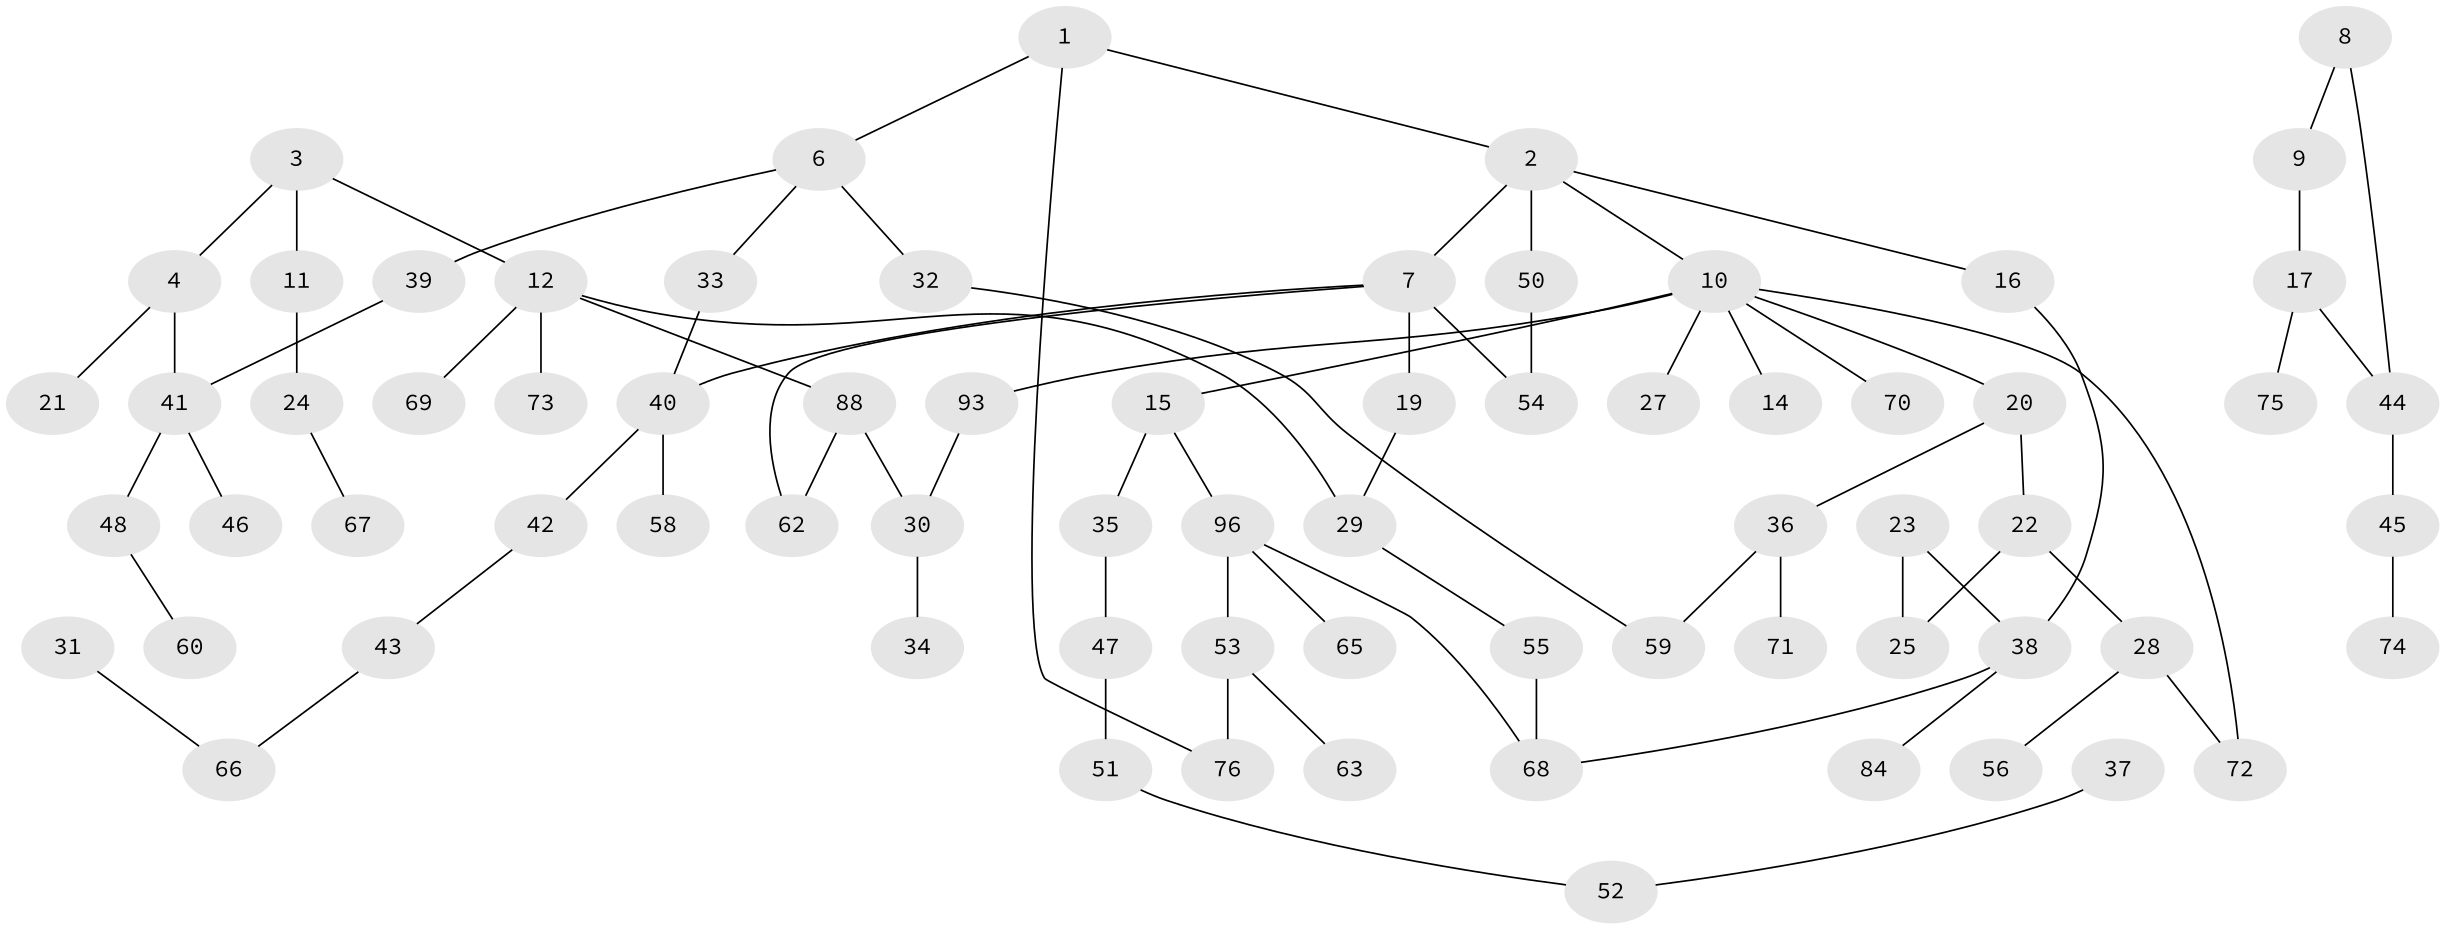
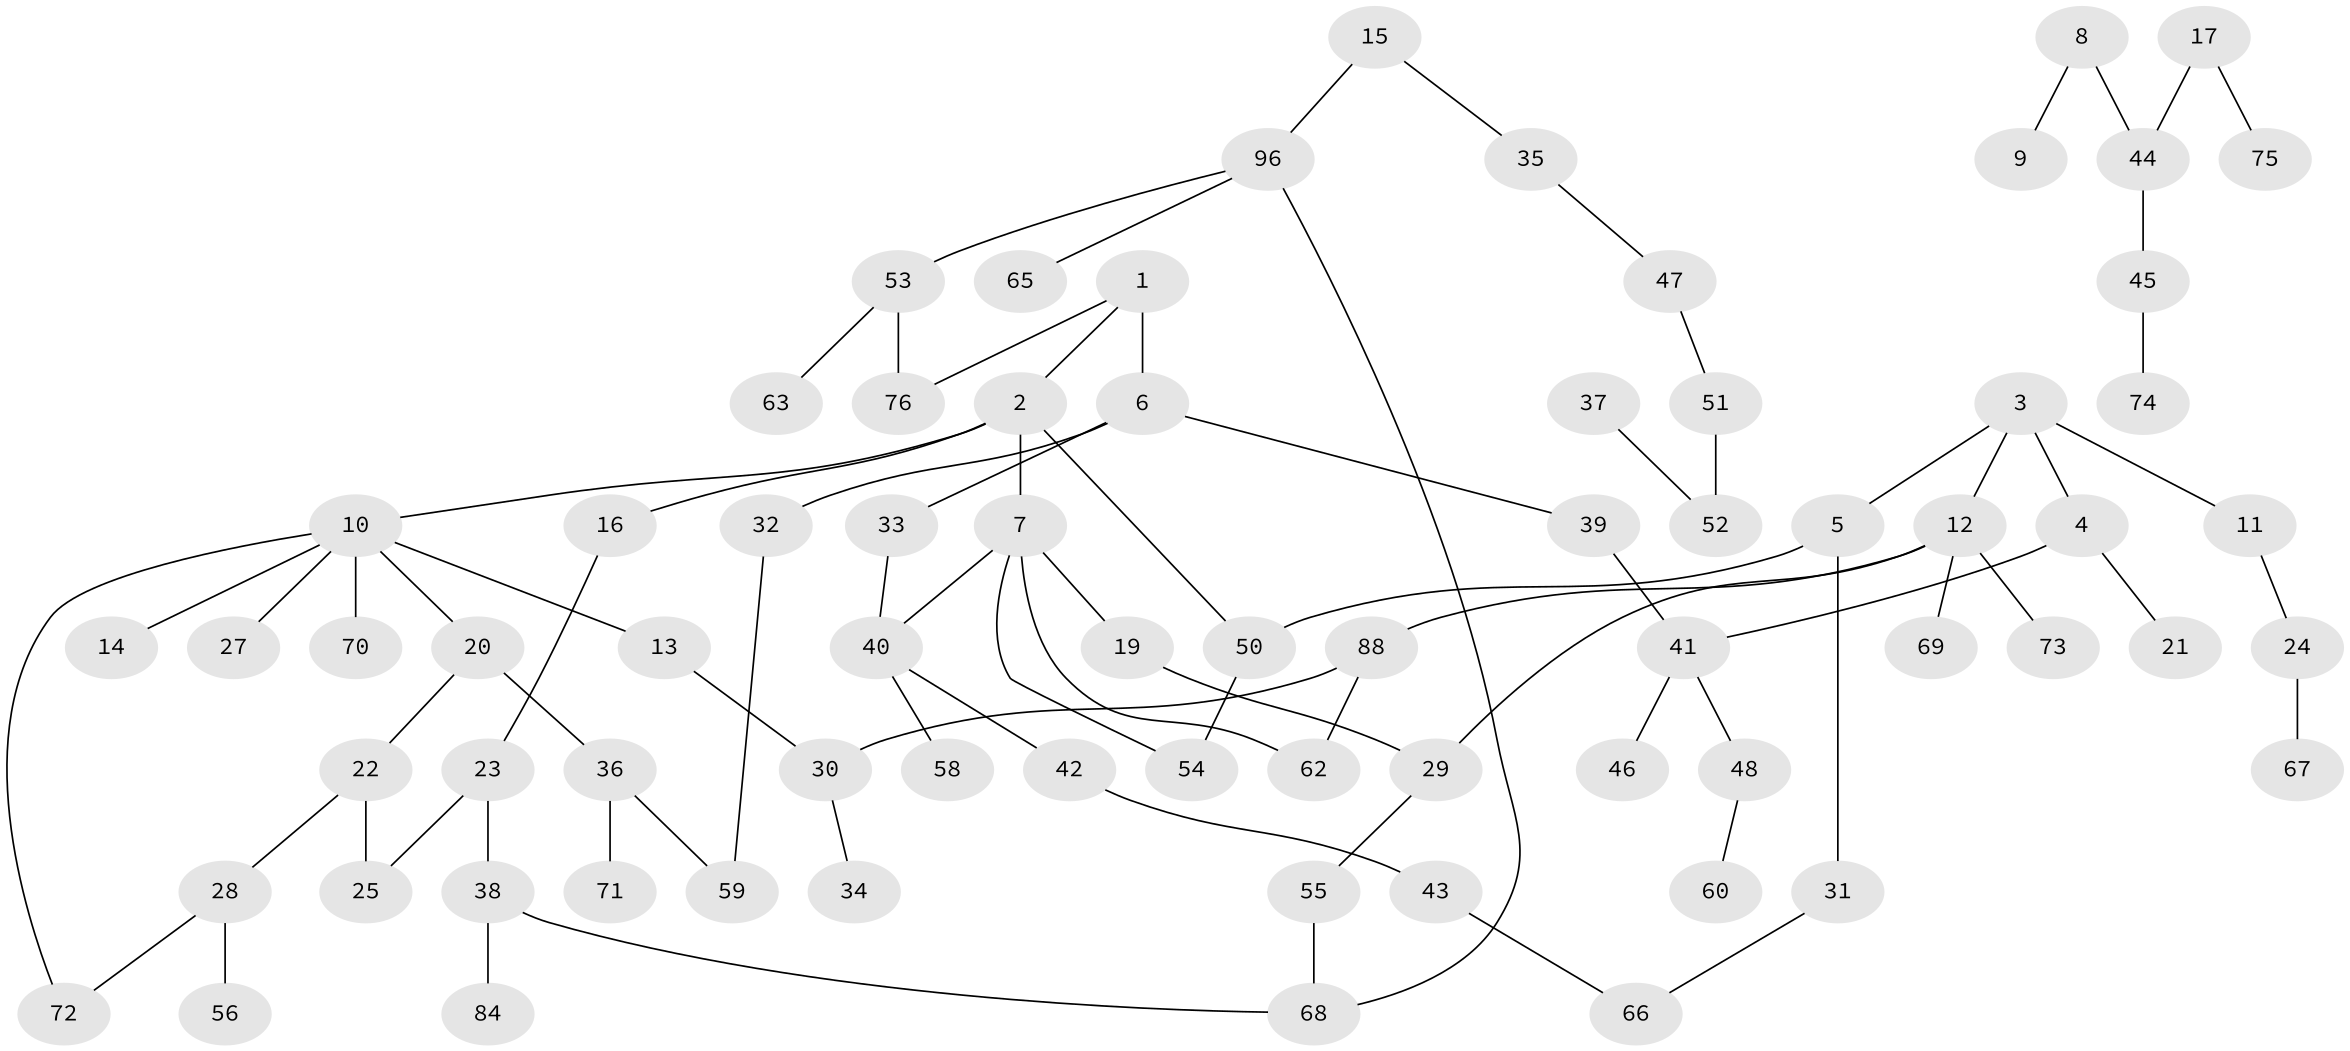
edge "9" -- "17": removed
edge "10" -- "15": removed
node "93": label "93" -> "13"
edge "16" -- "38": now "16" -- "23"
node "5": added
